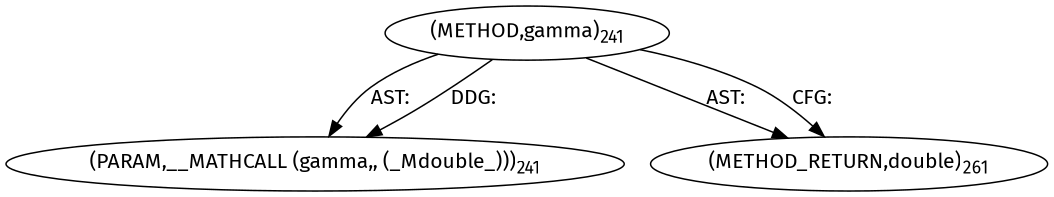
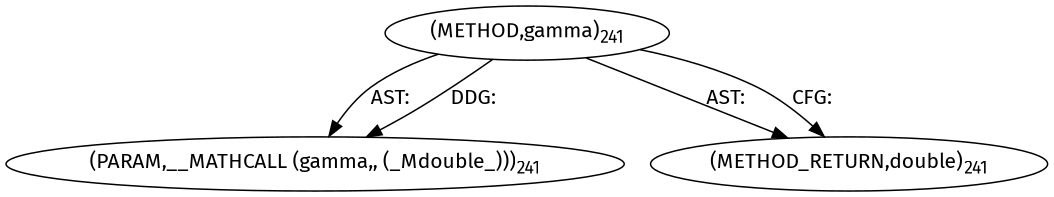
node "(METHOD_RETURN,double)": text "261" -> "241"
